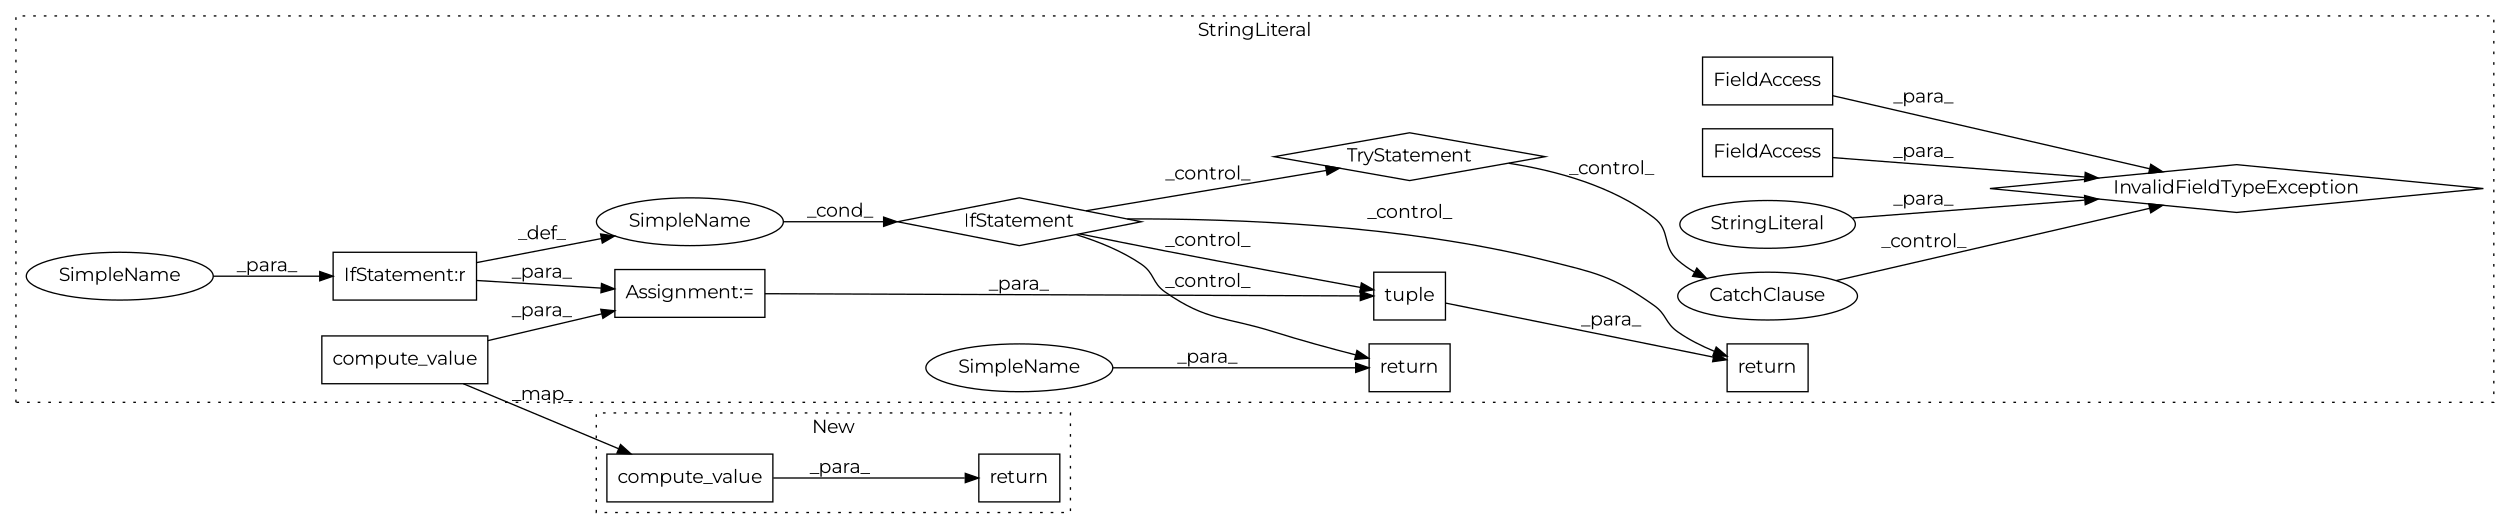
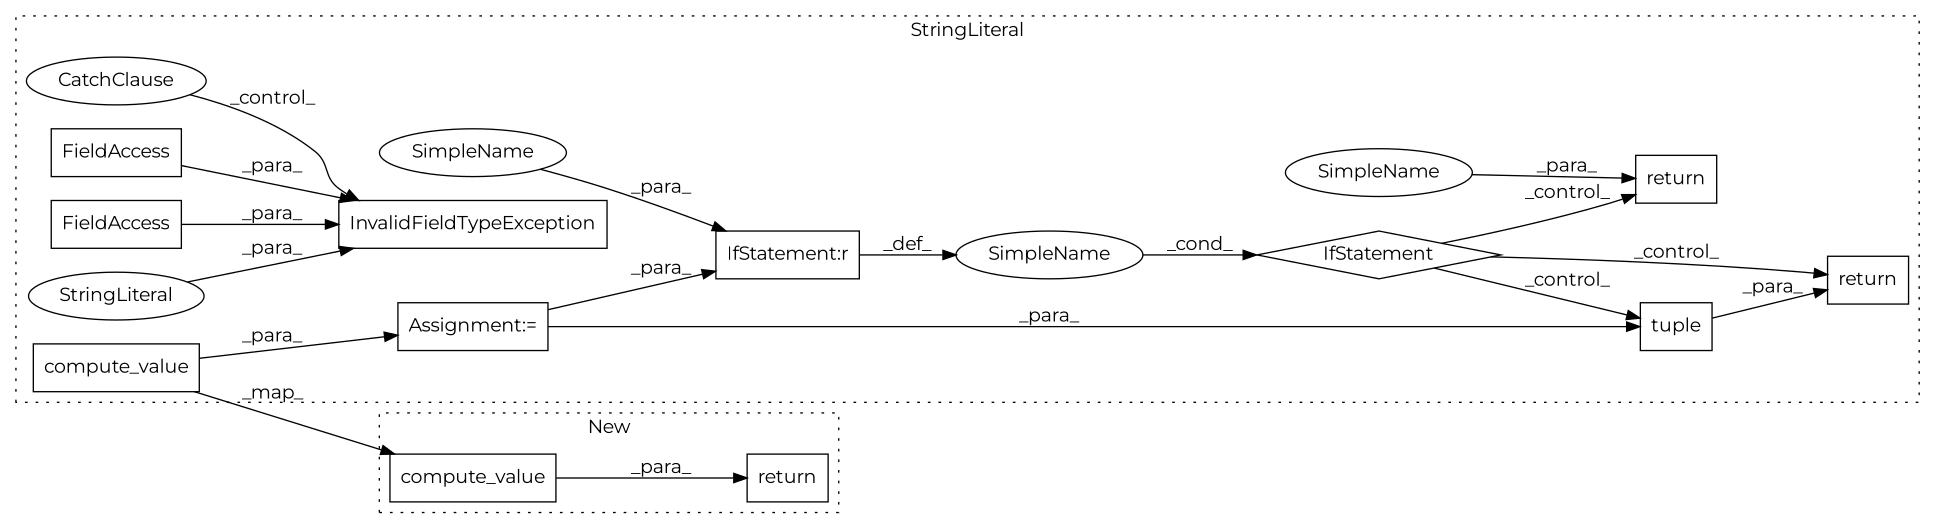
node "TryStatement": removed
node "InvalidFieldTypeException": shape diamond -> box
edge "IfStatement:r" -> "Assignment:=": reversed
